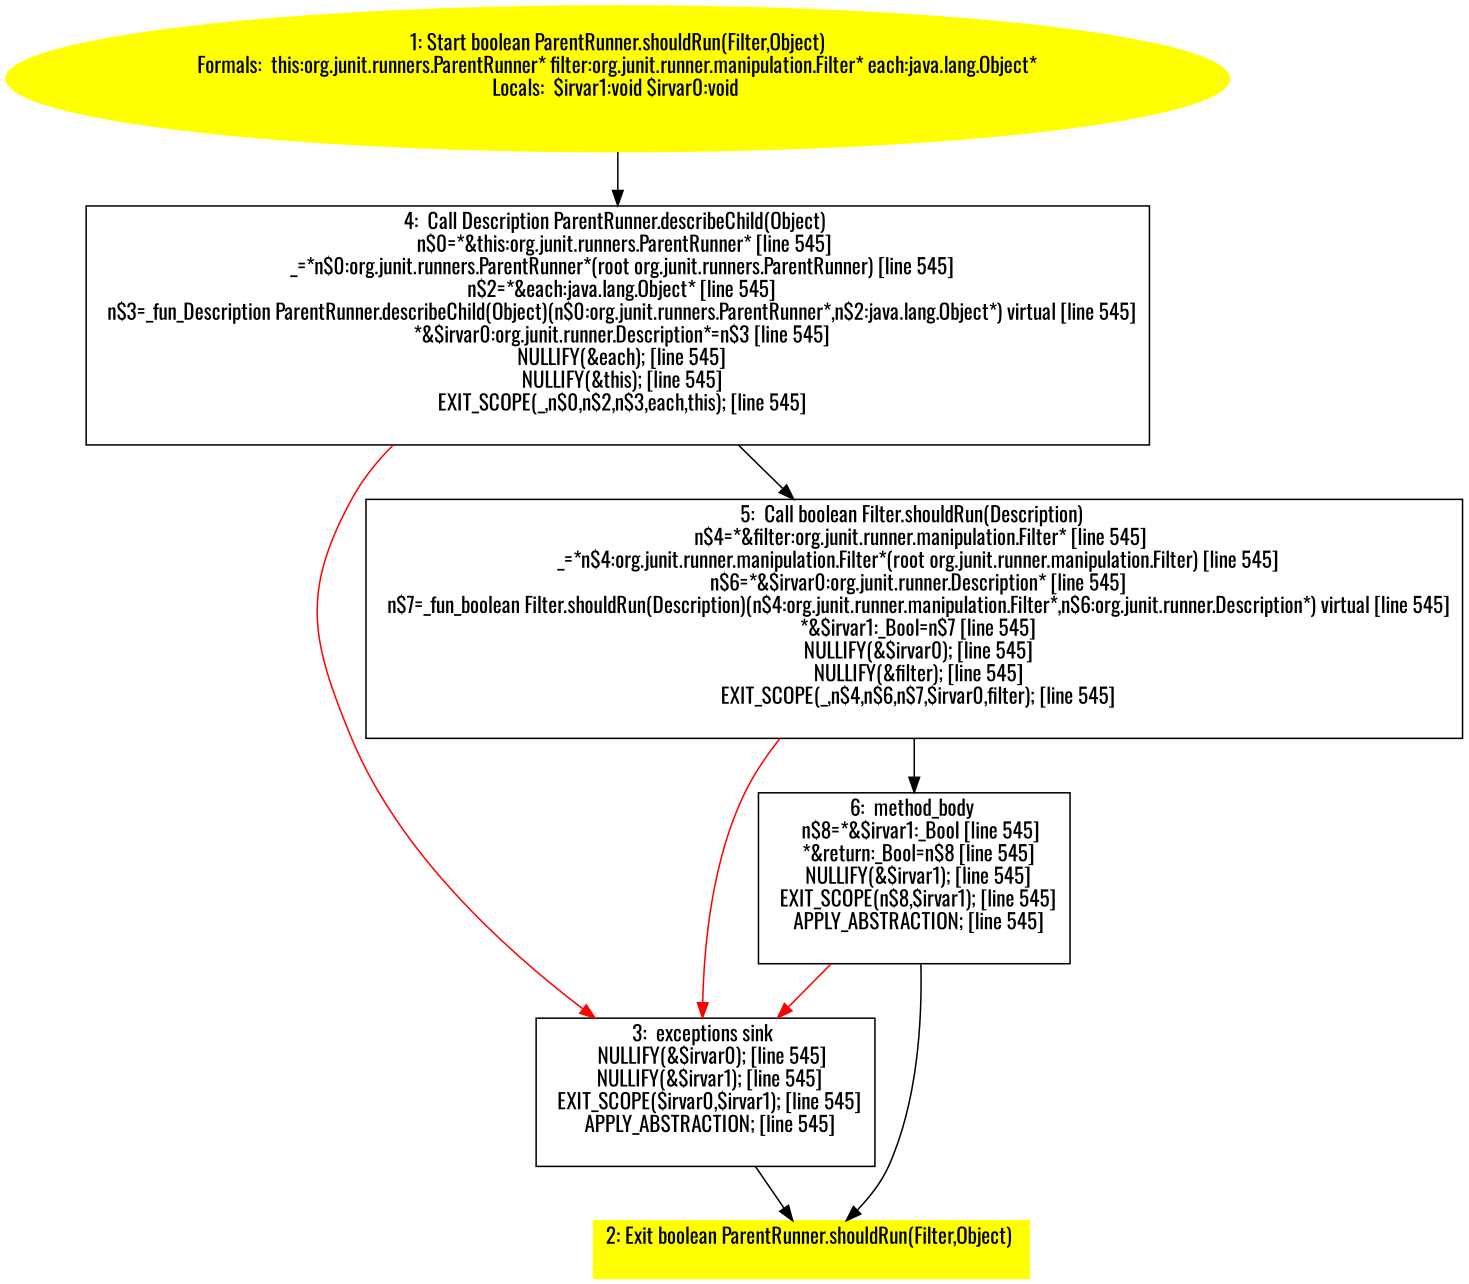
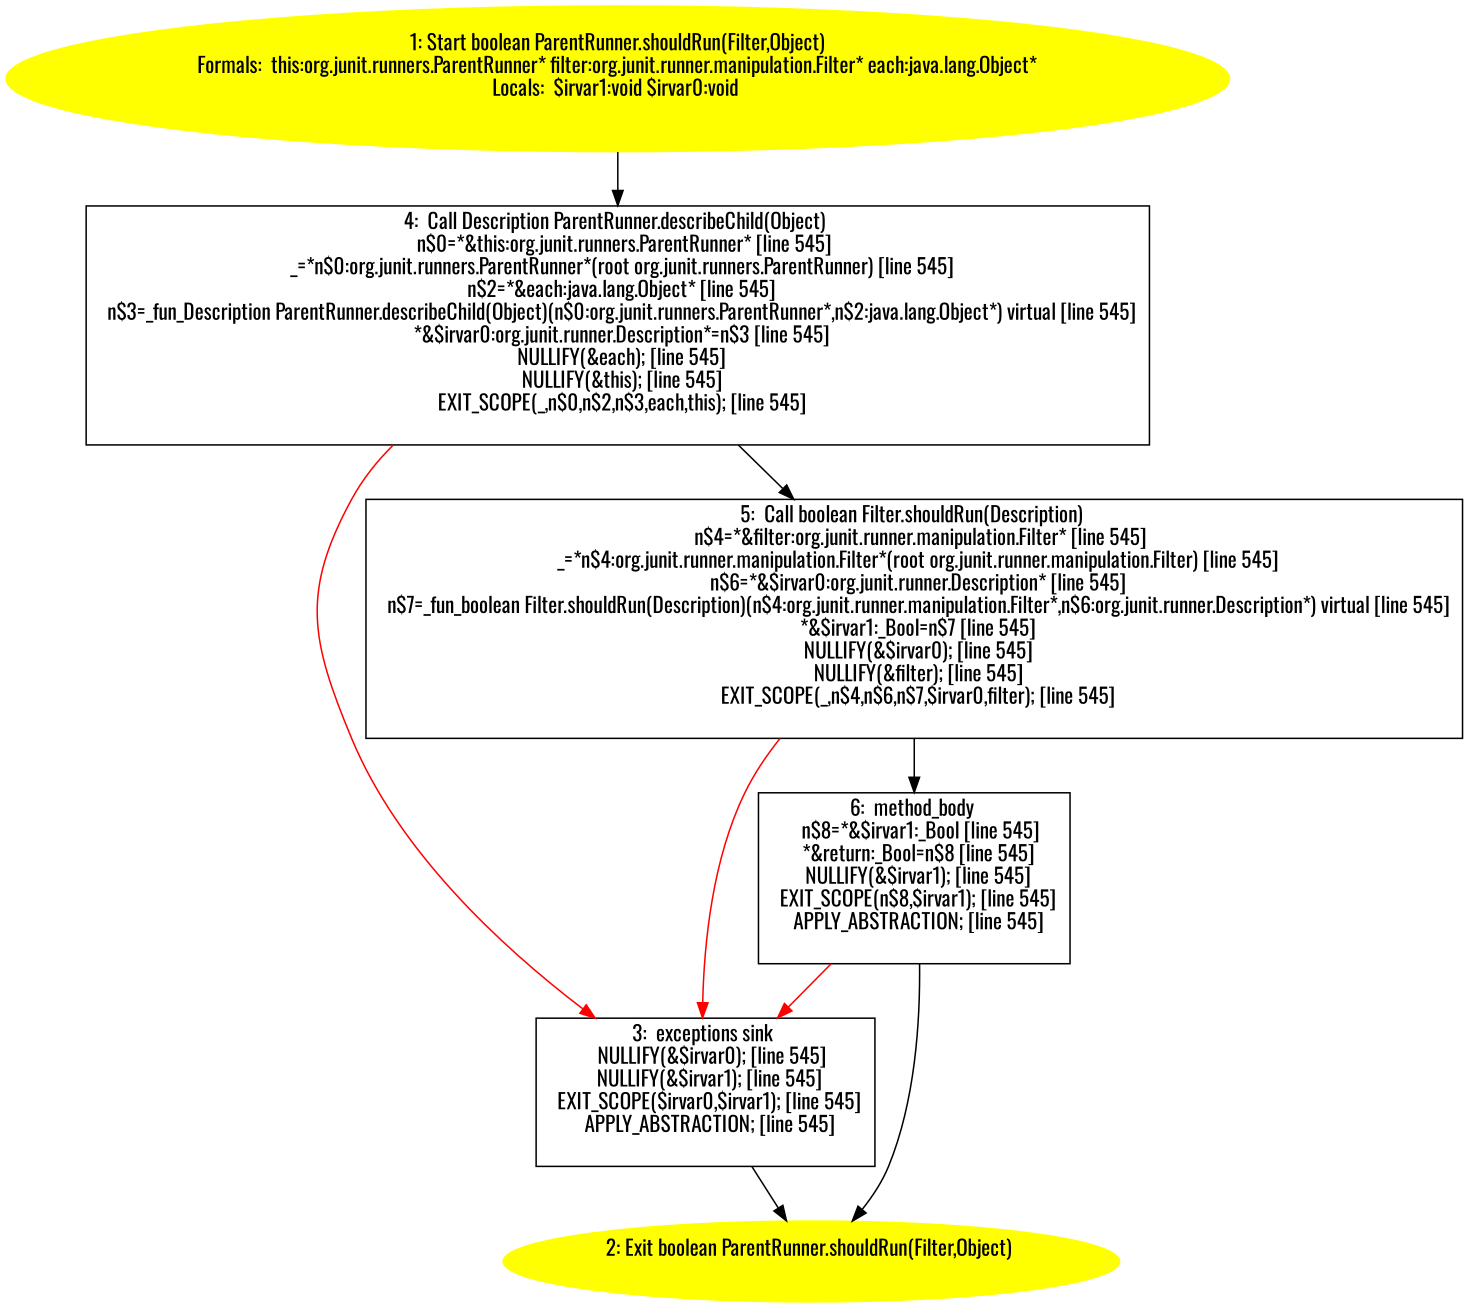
node "2: Exit boolean ParentRunner.shouldRun(Filter,Object)": shape box -> ellipse
